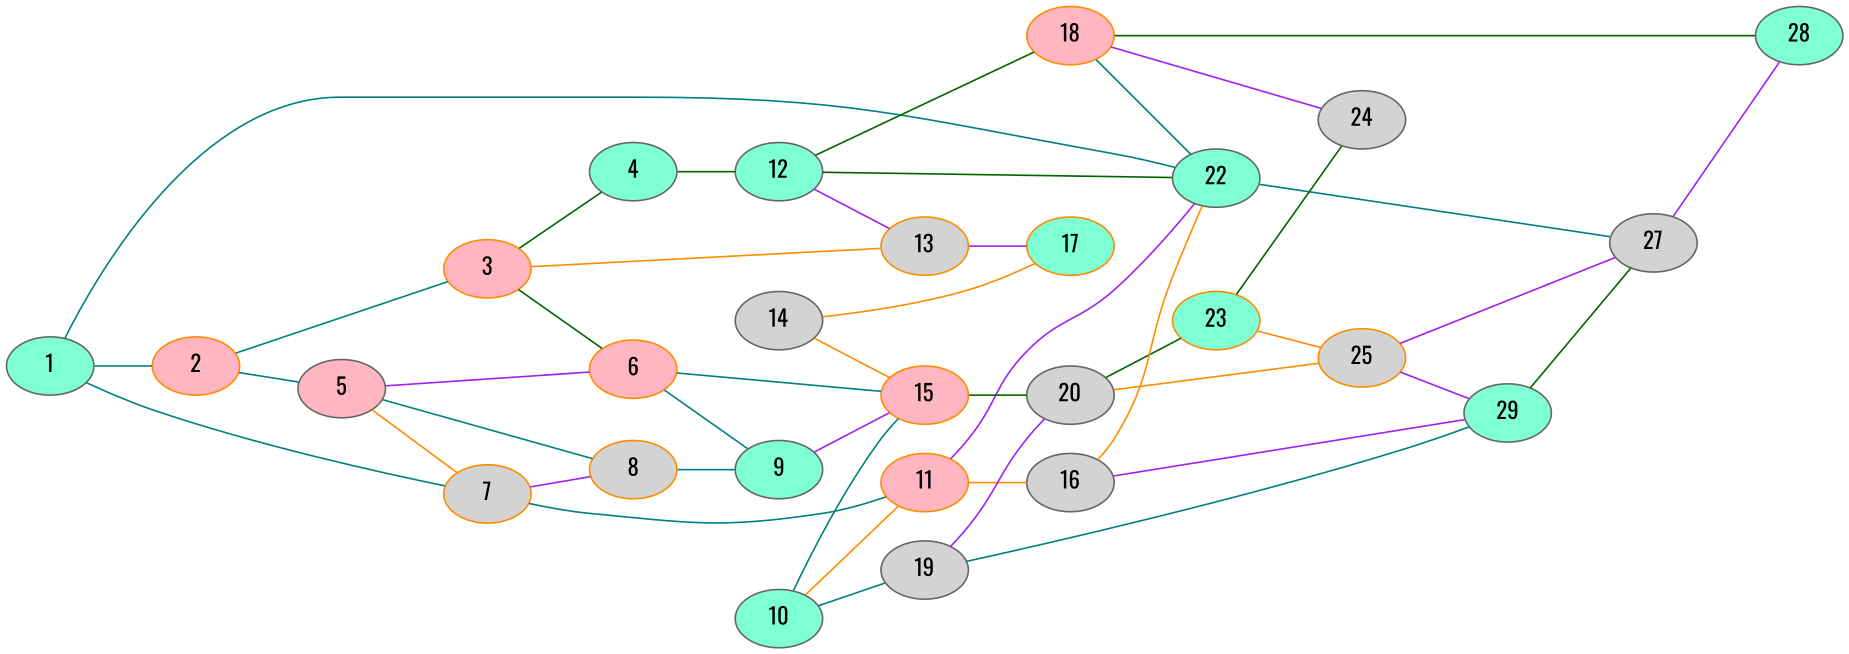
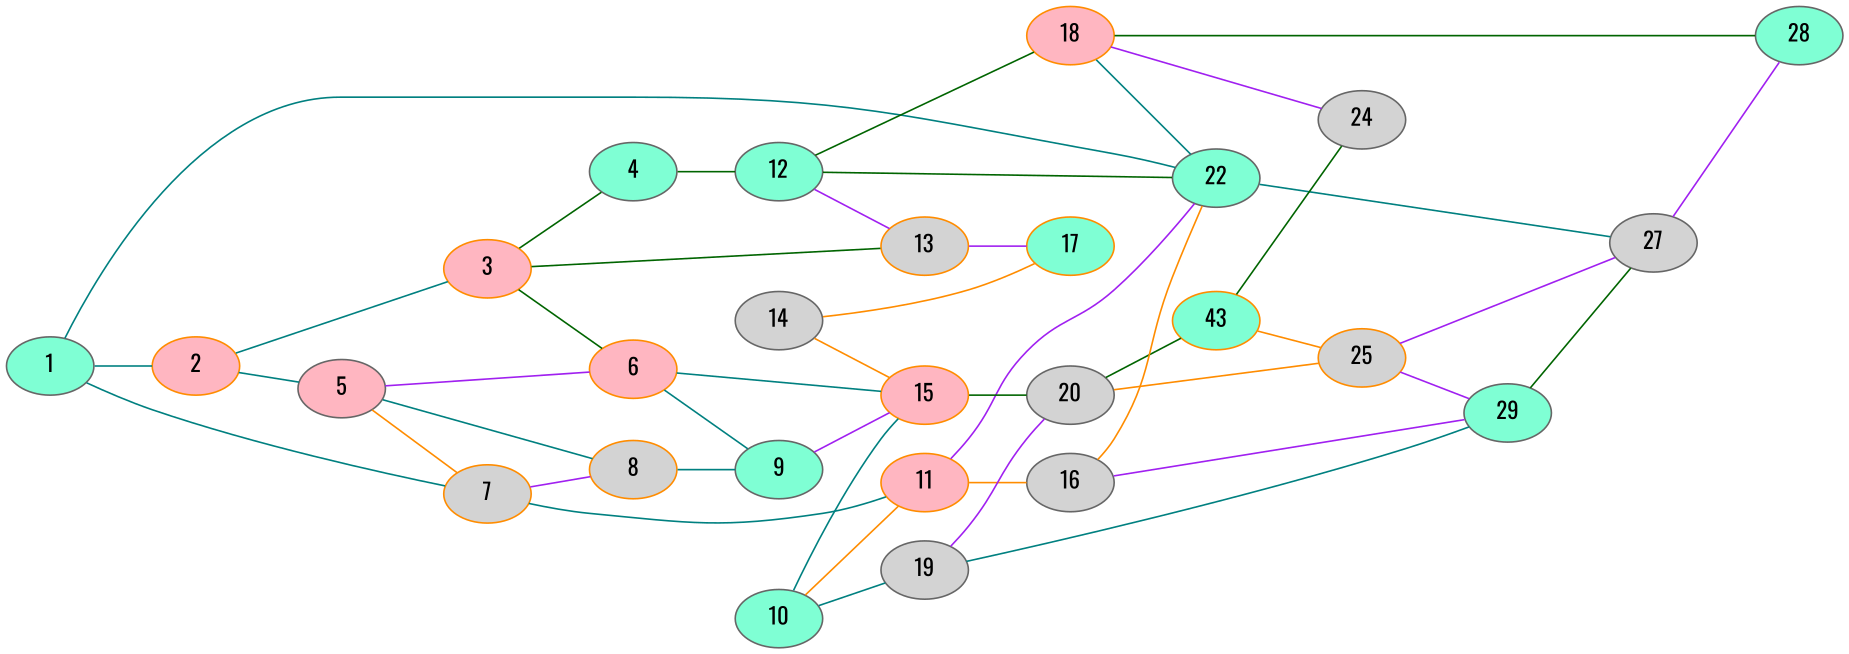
edge "13" -- "3": color darkorange -> darkgreen
node "23": label "23" -> "43"
